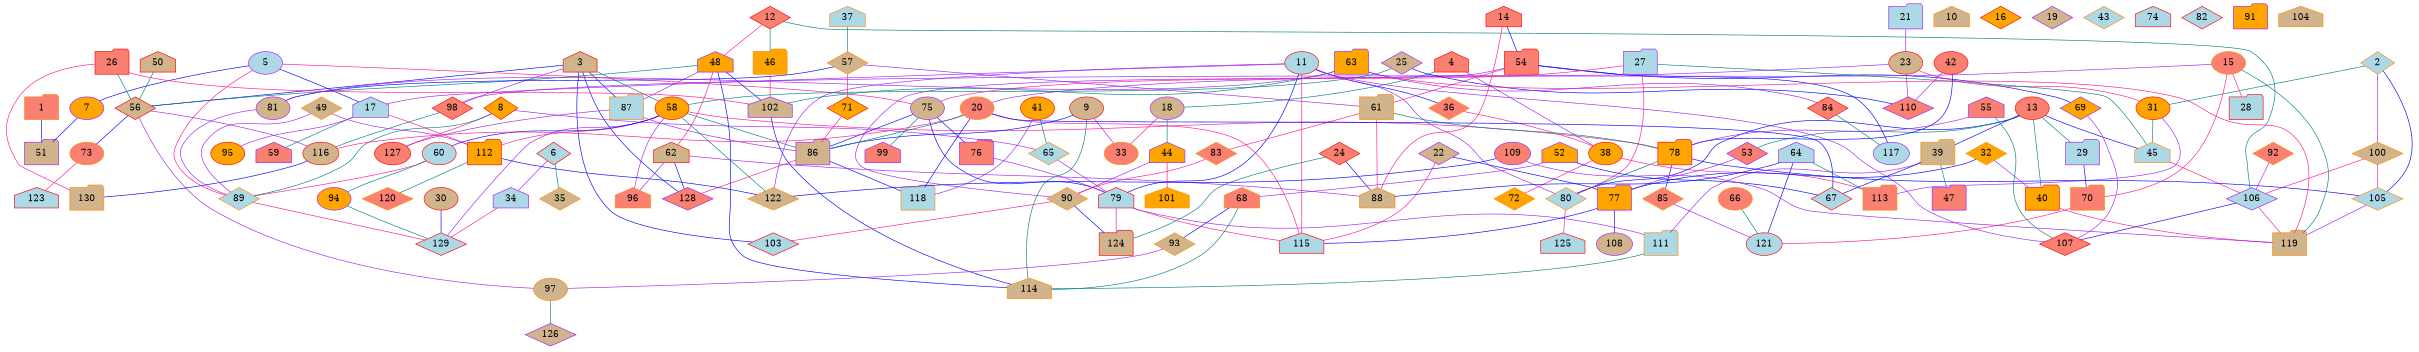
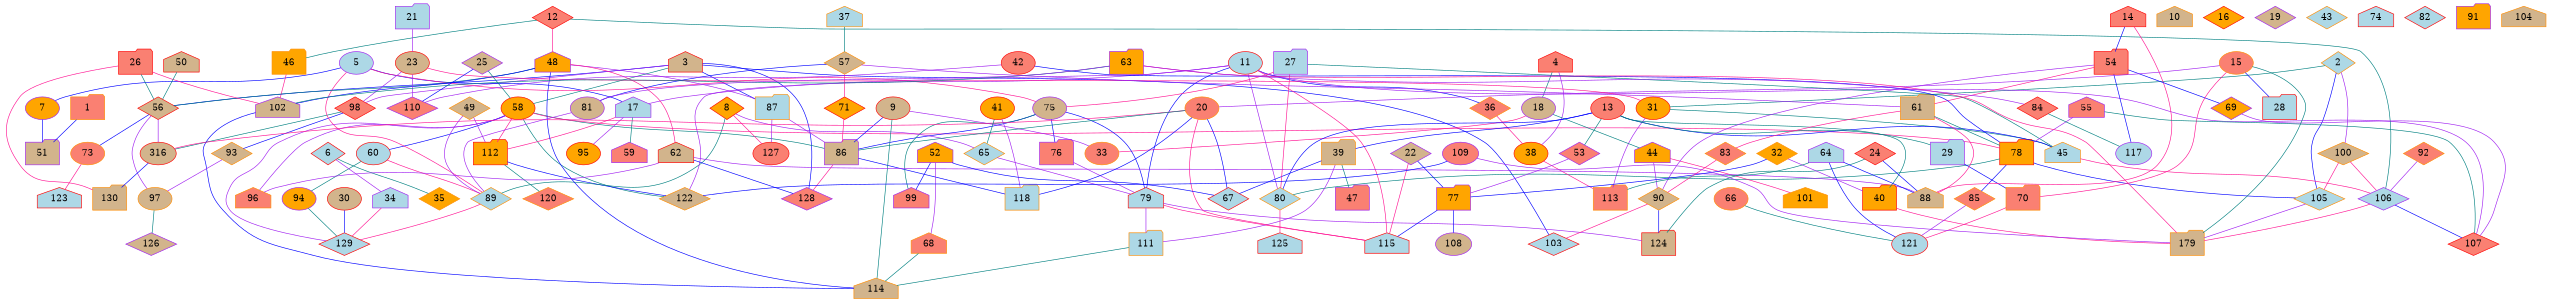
edge "15" -- "28": color deeppink -> blue
node "116": label "116" -> "316"
edge "52" -- "99": added
node "35": fillcolor tan -> orange
node "72": removed
edge "68" -- "93": now "98" -- "93"
node "119": label "119" -> "179"
